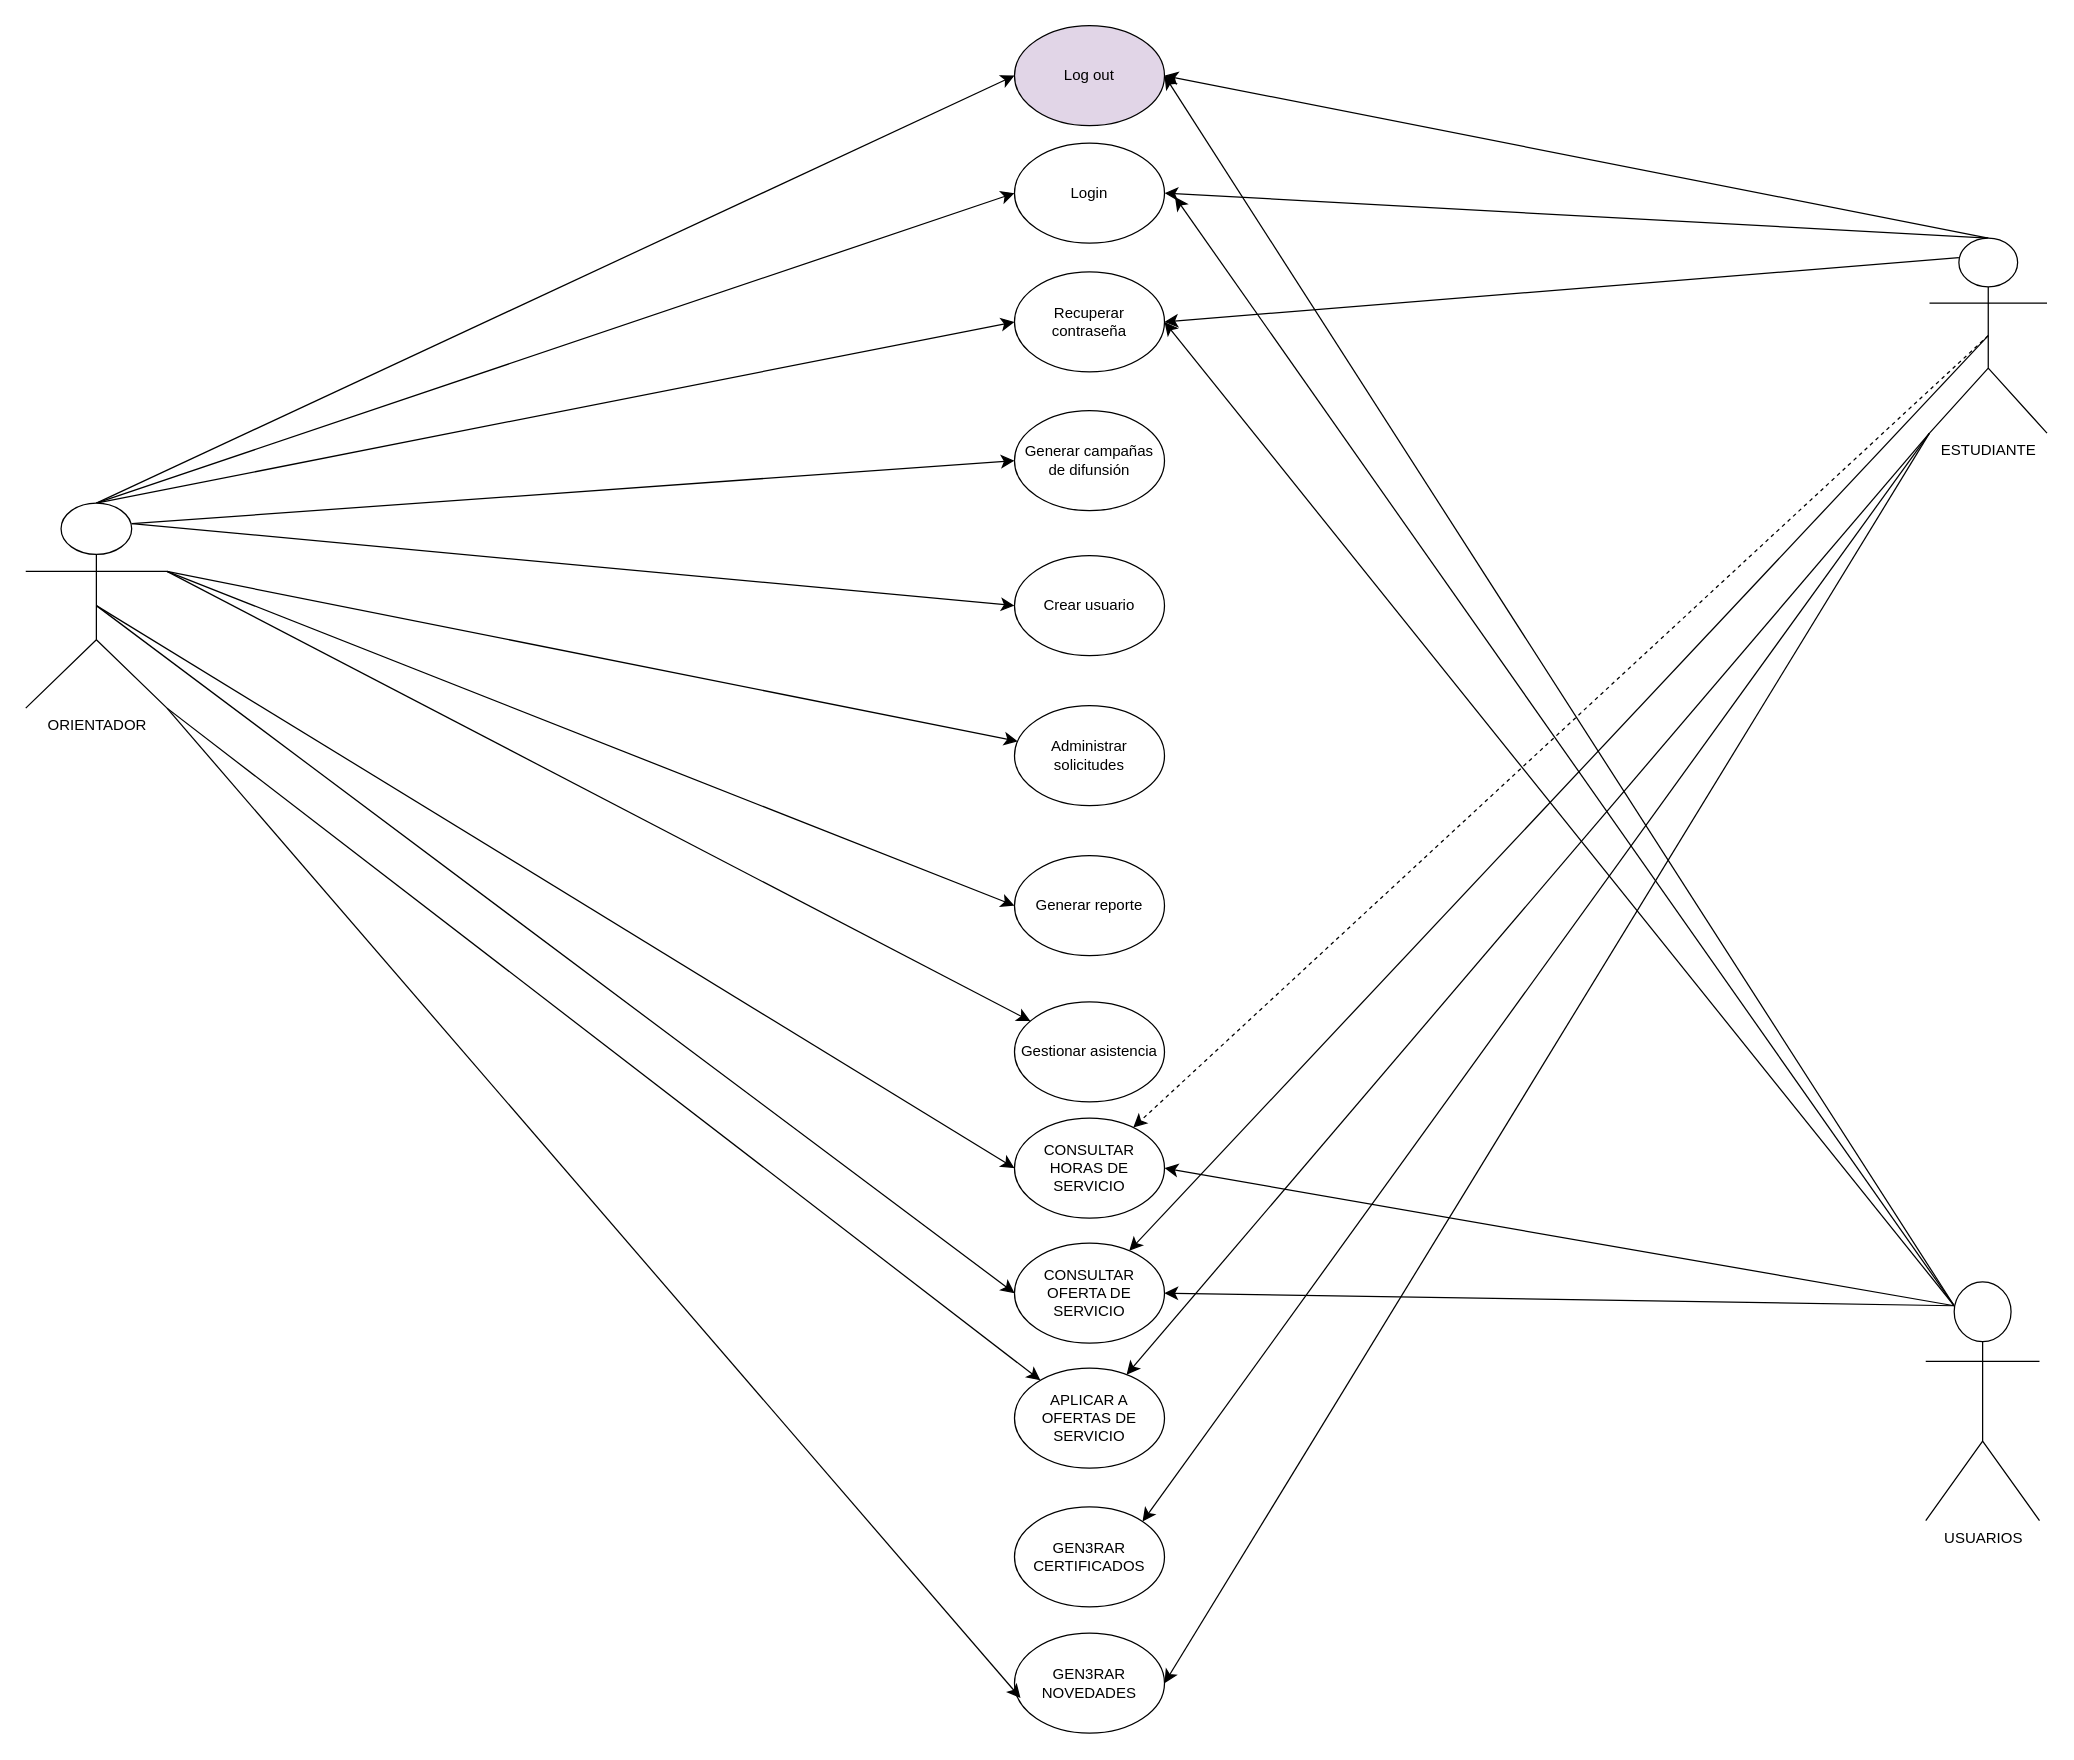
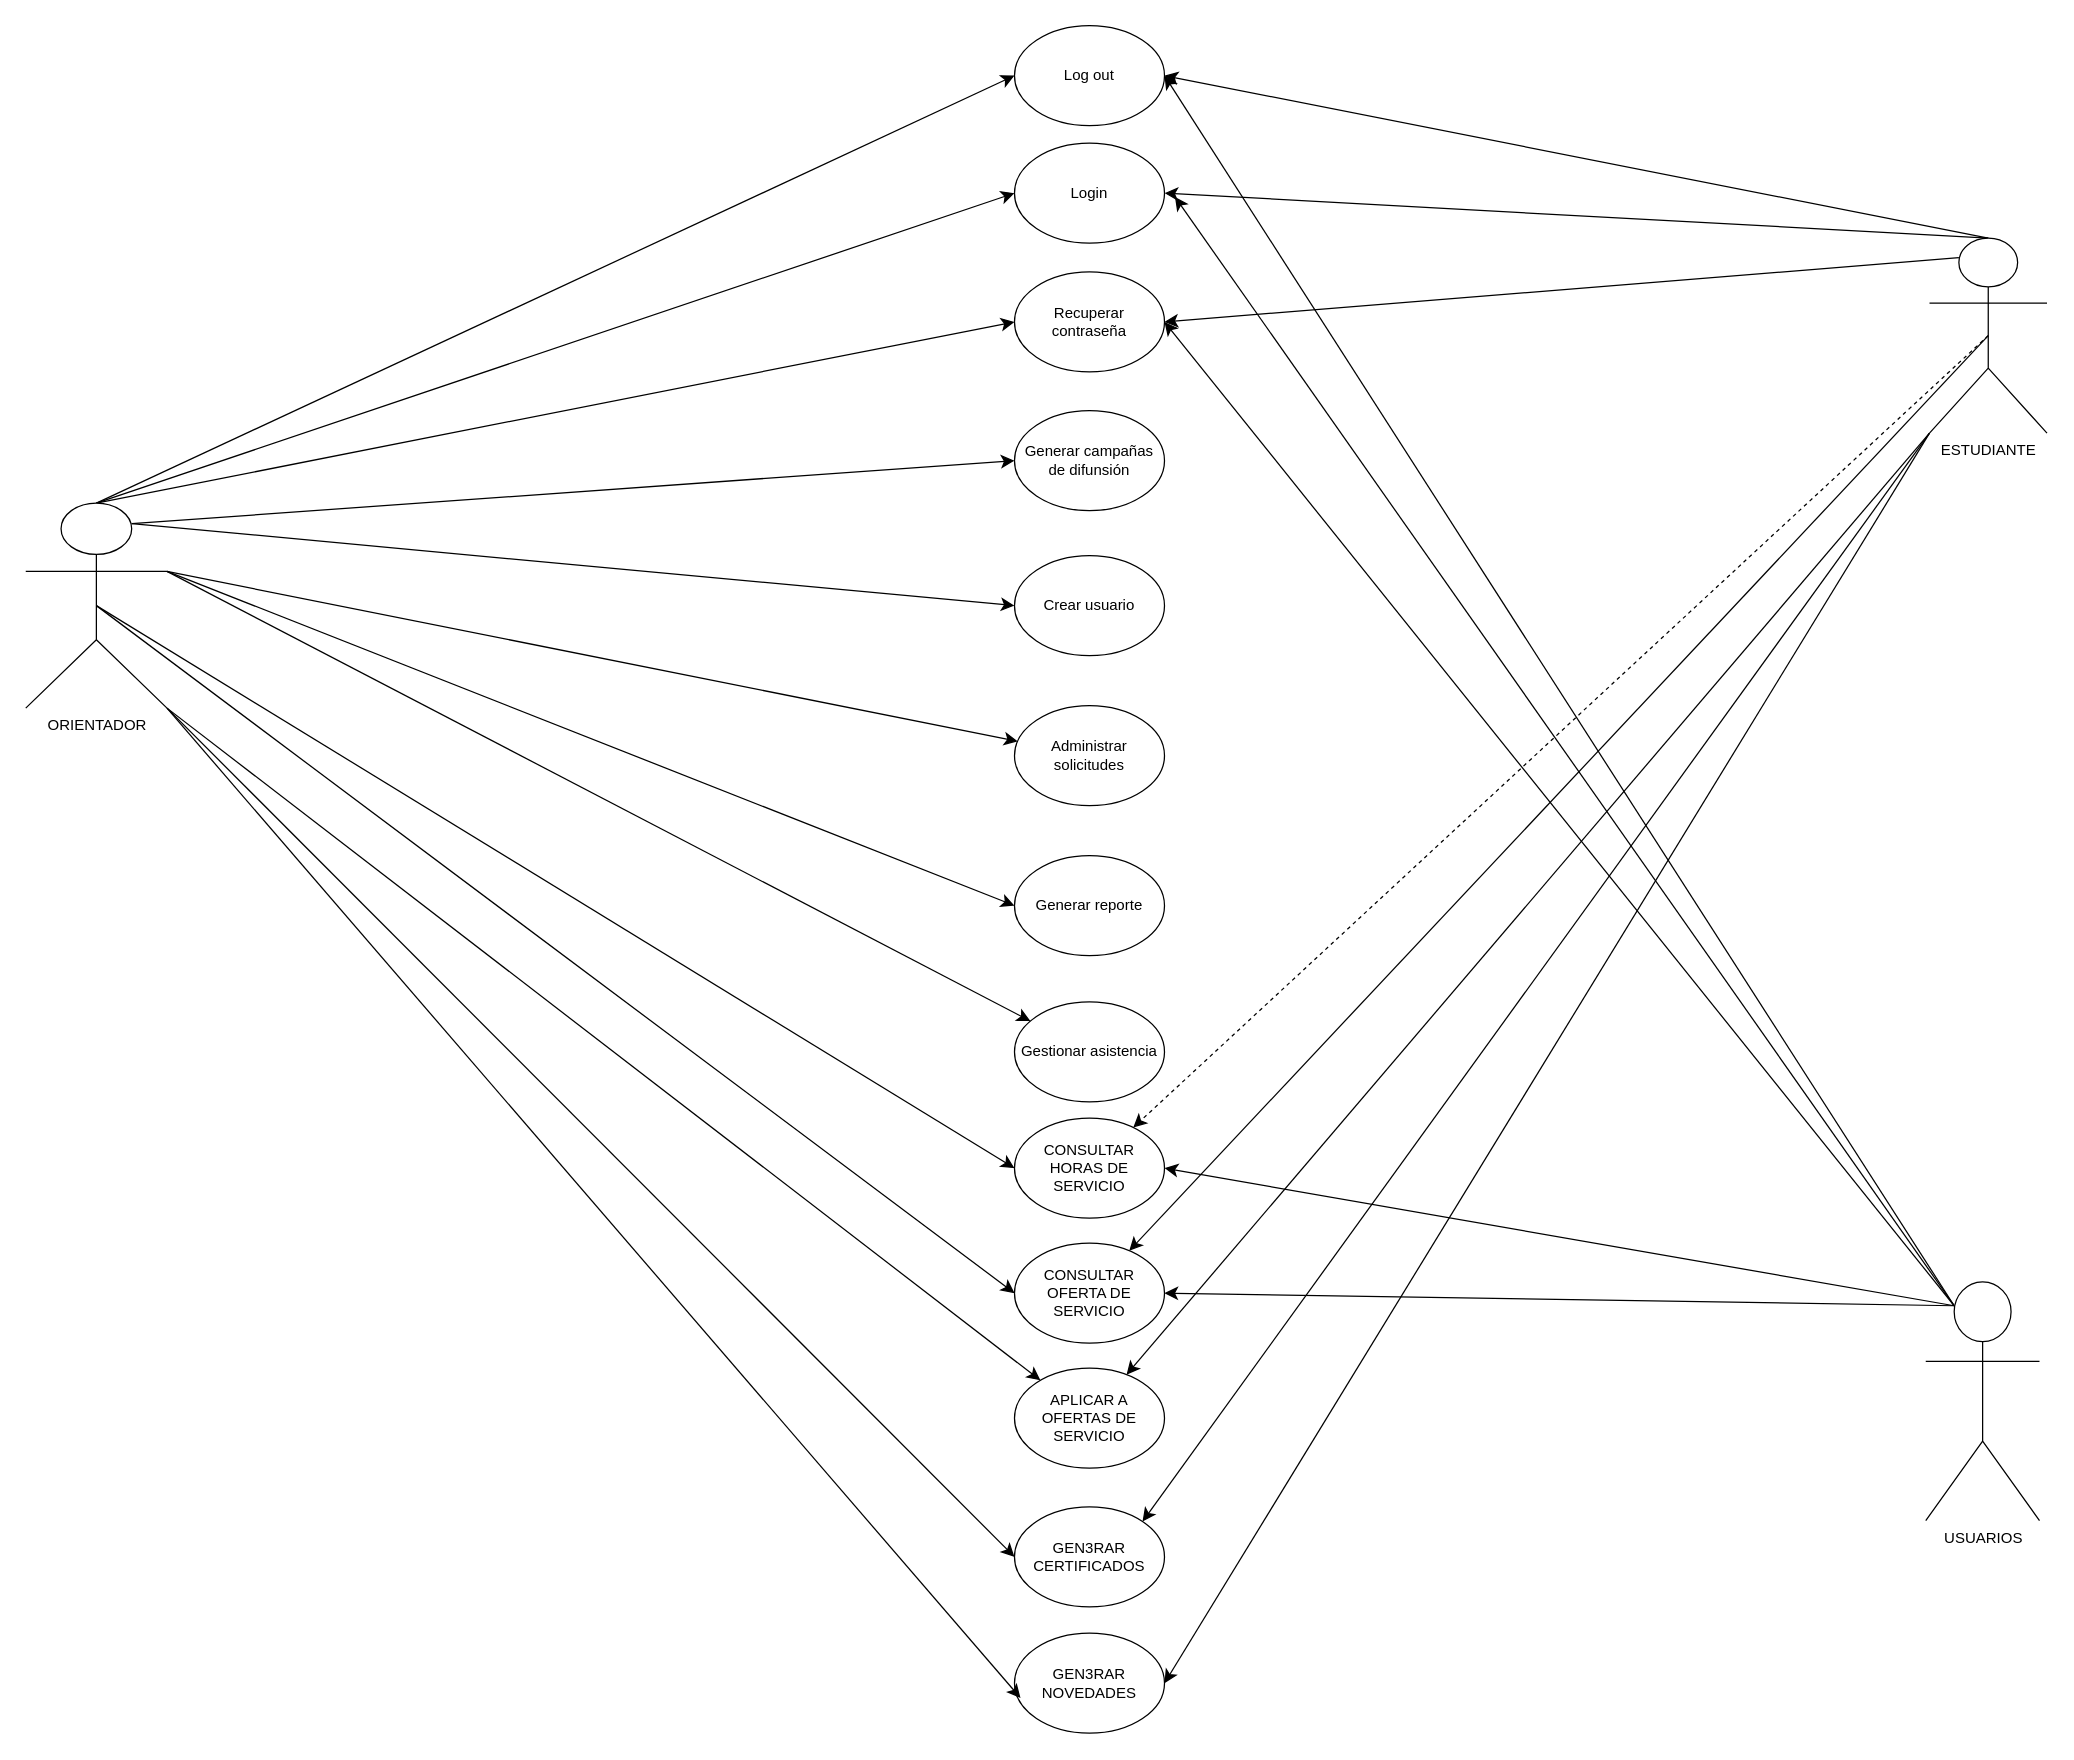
node "Log out": fillcolor #e1d5e7 -> #ffffff
edge "ORIENTADOR" -> "GEN3RAR CERTIFICADOS": added
